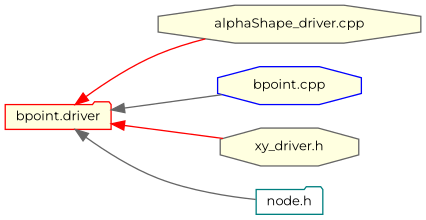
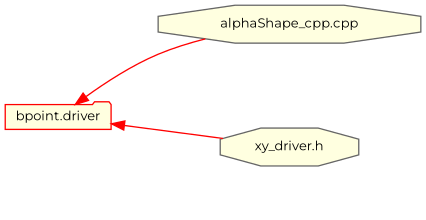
node "alphaShape_driver.cpp": label "alphaShape_driver.cpp" -> "alphaShape_cpp.cpp"
node "bpoint.cpp": removed
node "node.h": removed
